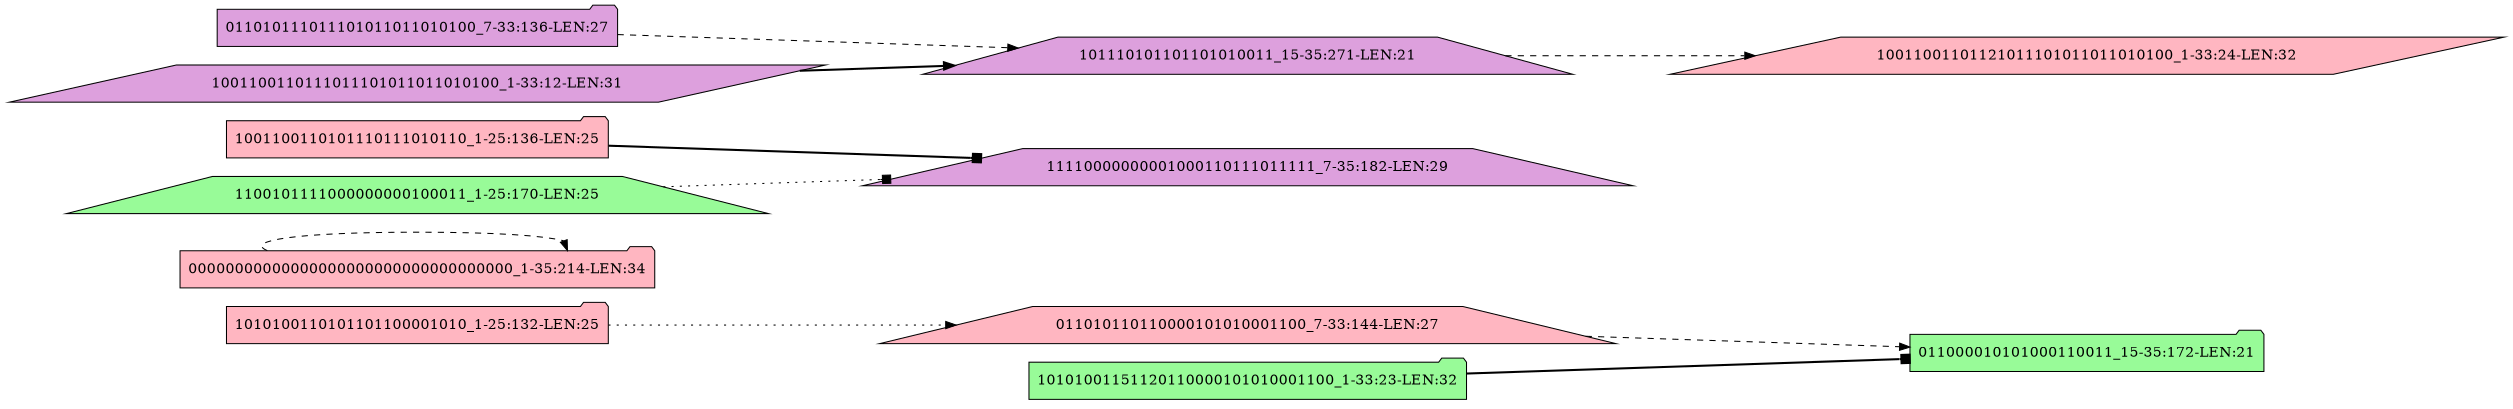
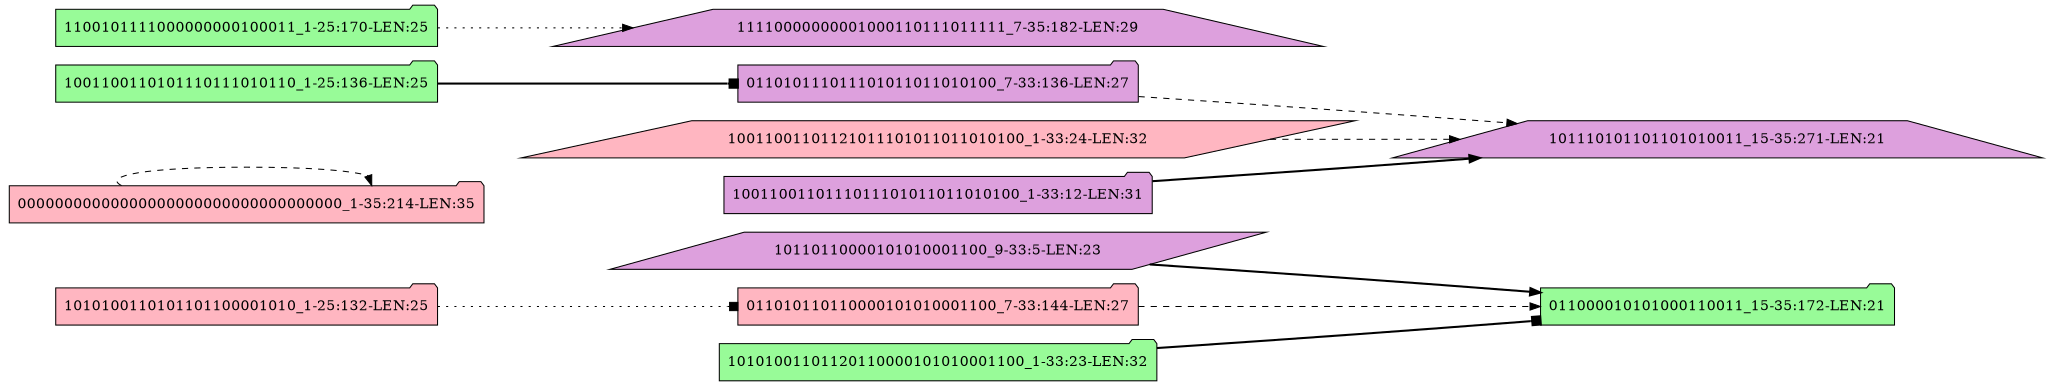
edge "101110101101101010011_15-35:271-LEN:21" -> "10011001101121011101011011010100_1-33:24-LEN:32": reversed
node "1001100110111011101011011010100_1-33:12-LEN:31": shape parallelogram -> folder
node "1001100110101110111010110_1-25:136-LEN:25": fillcolor lightpink -> palegreen
edge "1001100110101110111010110_1-25:136-LEN:25" -> "11110000000001000110111011111_7-35:182-LEN:29": now "1001100110101110111010110_1-25:136-LEN:25" -> "011010111011101011011010100_7-33:136-LEN:27"
edge "1100101111000000000100011_1-25:170-LEN:25" -> "11110000000001000110111011111_7-35:182-LEN:29": arrowhead box -> normal
node "1100101111000000000100011_1-25:170-LEN:25": shape trapezium -> folder
node "10110110000101010001100_9-33:5-LEN:23": added
node "00000000000000000000000000000000000_1-35:214-LEN:34": label "00000000000000000000000000000000000_1-35:214-LEN:34" -> "00000000000000000000000000000000000_1-35:214-LEN:35"
edge "1010100110101101100001010_1-25:132-LEN:25" -> "011010110110000101010001100_7-33:144-LEN:27": arrowhead normal -> box
node "011010110110000101010001100_7-33:144-LEN:27": shape trapezium -> folder
node "10101001151120110000101010001100_1-33:23-LEN:32": label "10101001151120110000101010001100_1-33:23-LEN:32" -> "10101001101120110000101010001100_1-33:23-LEN:32"
